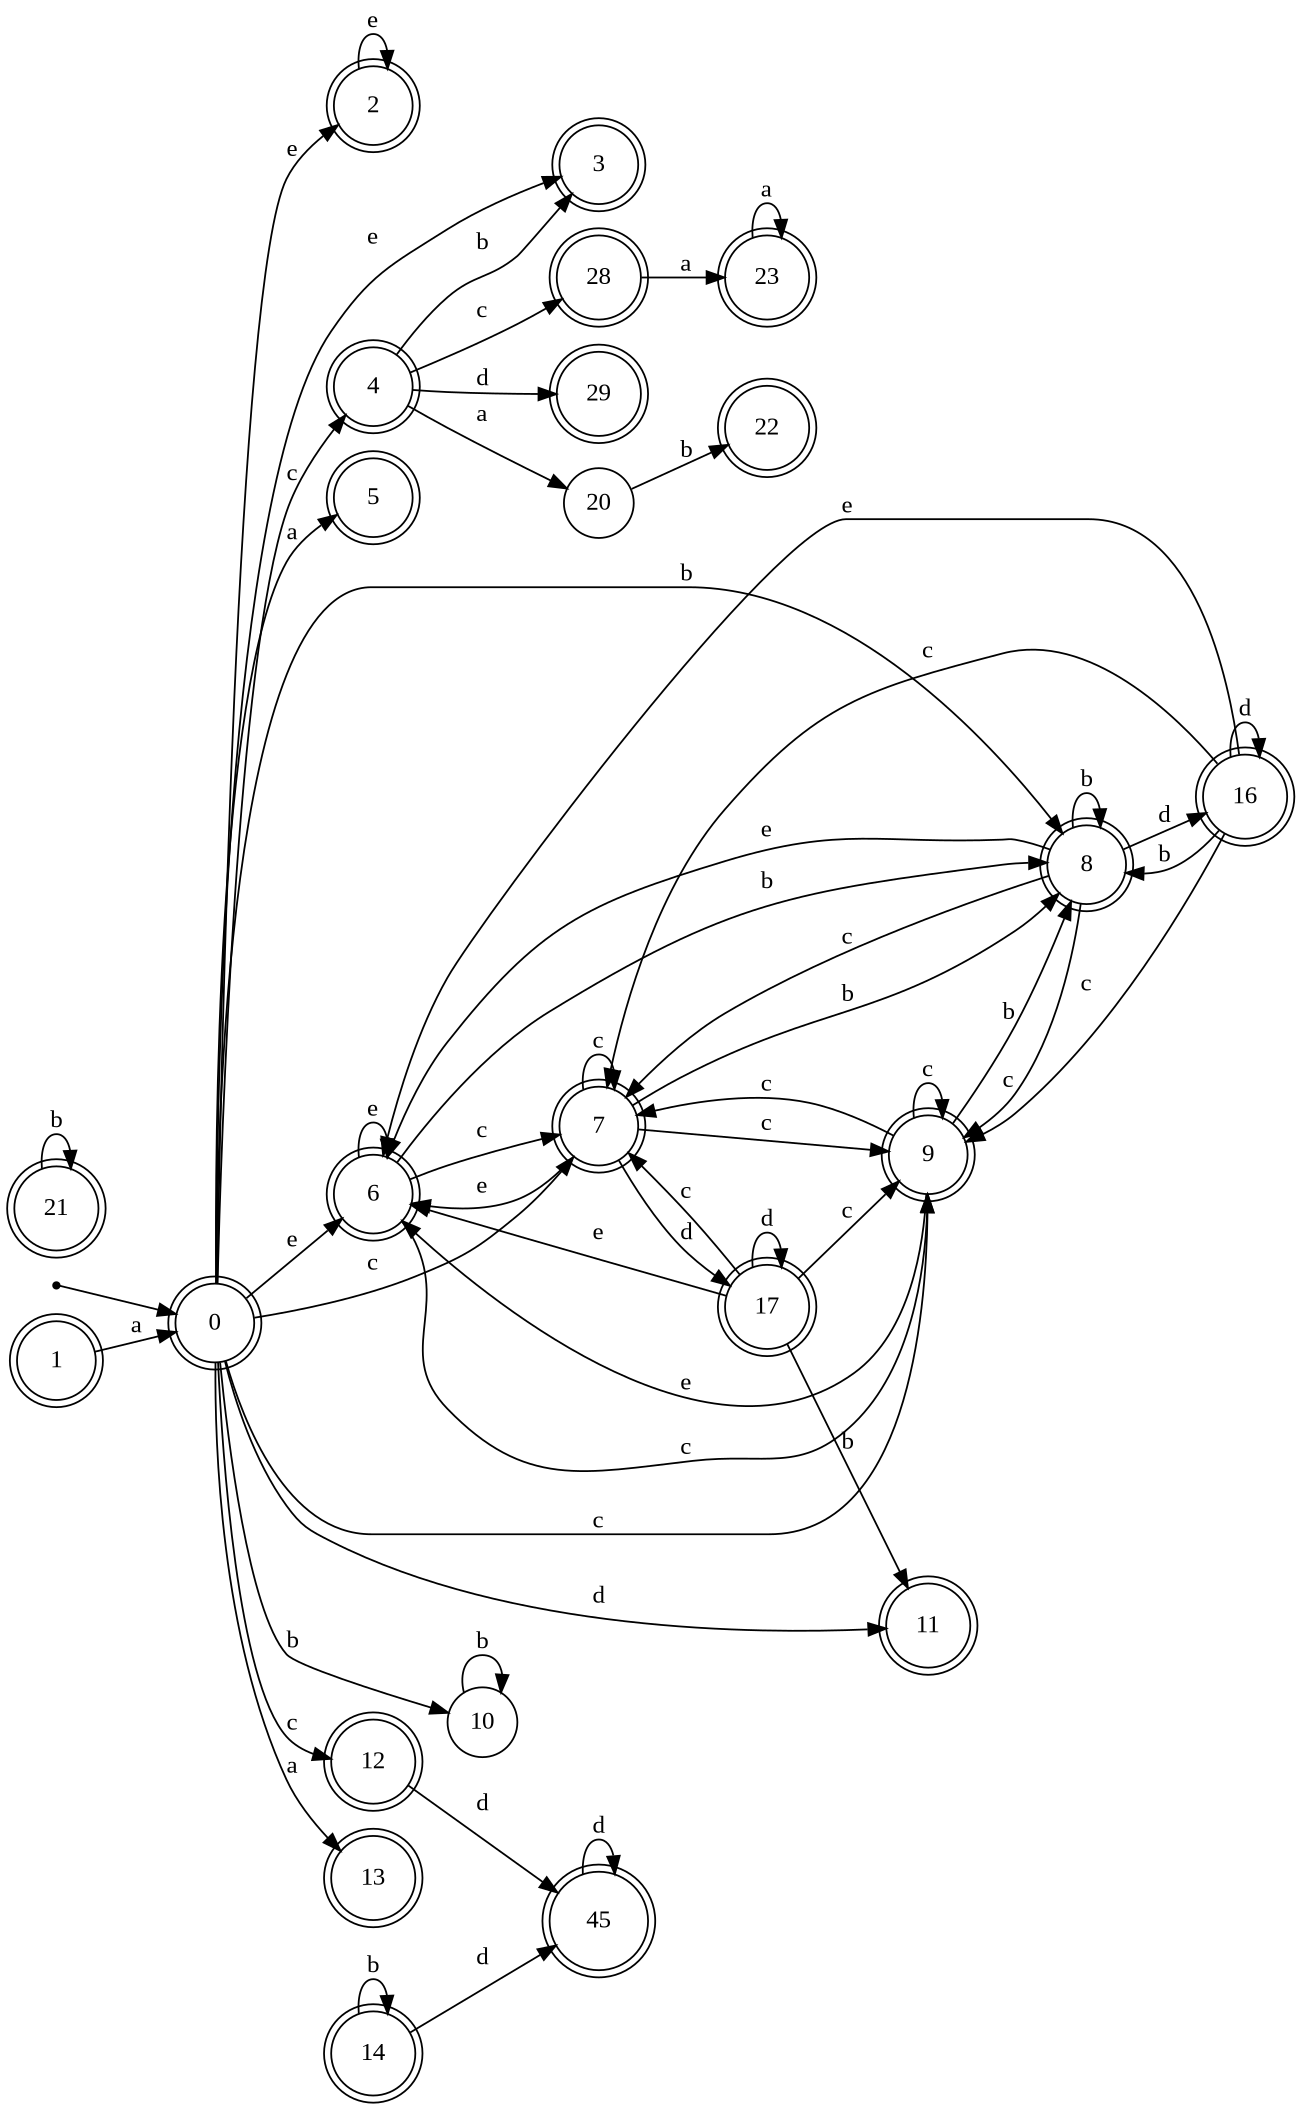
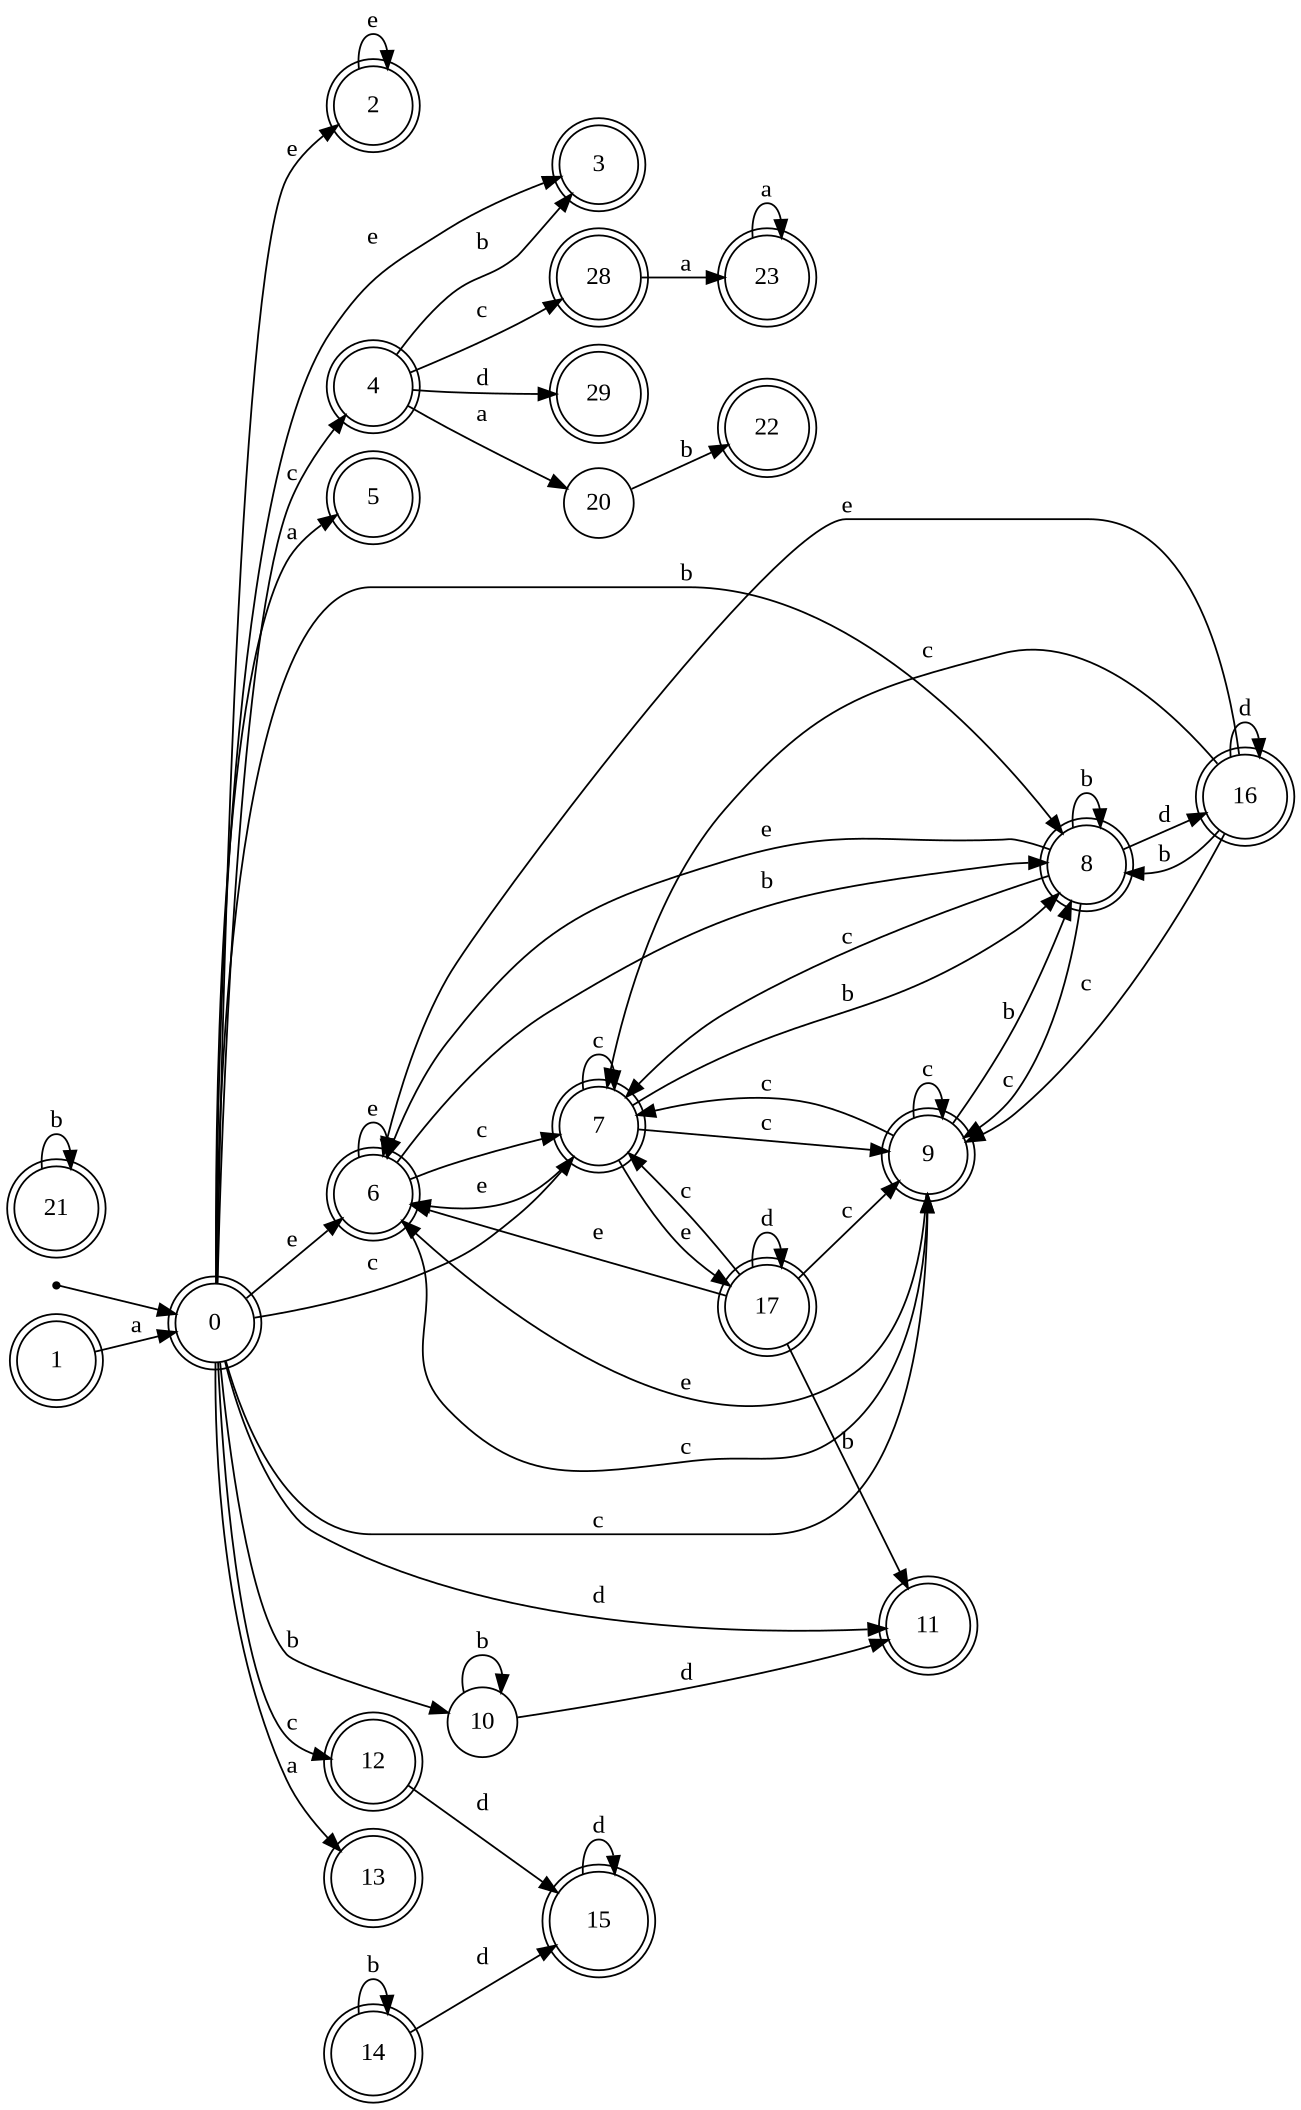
edge "7" -> "17": label "d" -> "e"
edge "10" -> "11": added, label "d"
node "45": label "45" -> "15"
